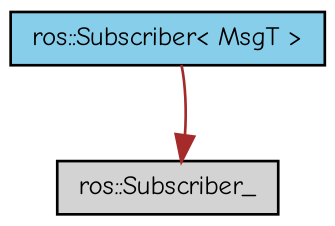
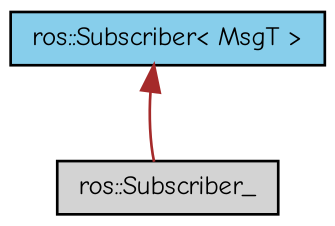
edge "ros::Subscriber< MsgT >" -> "ros::Subscriber_": reversed
